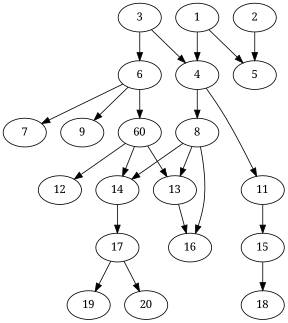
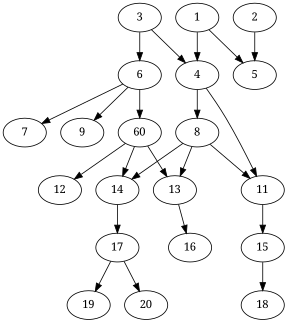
edge "8" -> "16": now "8" -> "11"
